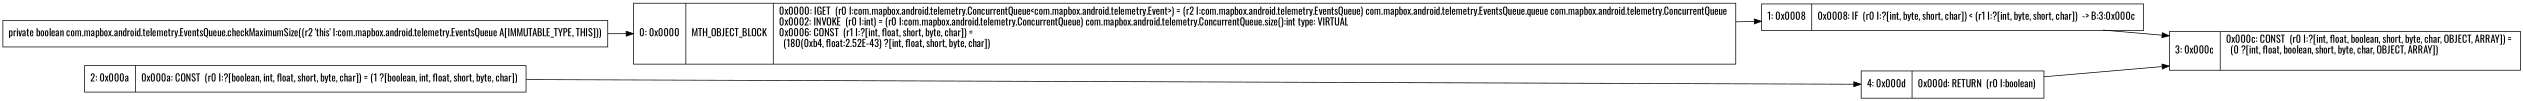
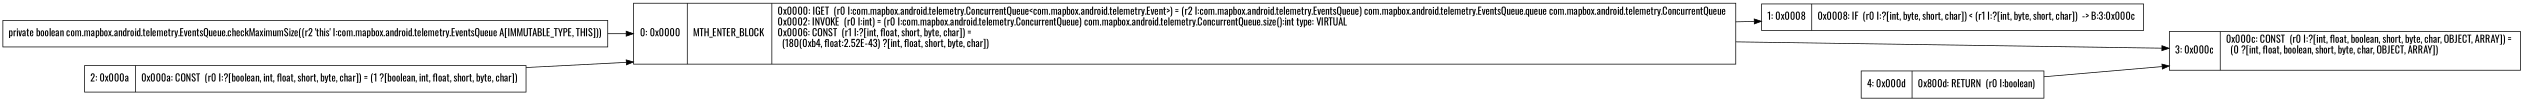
node "0: 0x0000": text "MTH_OBJECT_BLOCK" -> "MTH_ENTER_BLOCK"
edge "1: 0x0008" -> "3: 0x000c": now "0: 0x0000" -> "3: 0x000c"
edge "2: 0x000a" -> "4: 0x000d": now "2: 0x000a" -> "0: 0x0000"
node "4: 0x000d": text "0x000d: RETURN  (r0 I:boolean)" -> "0x800d: RETURN  (r0 I:boolean)"
